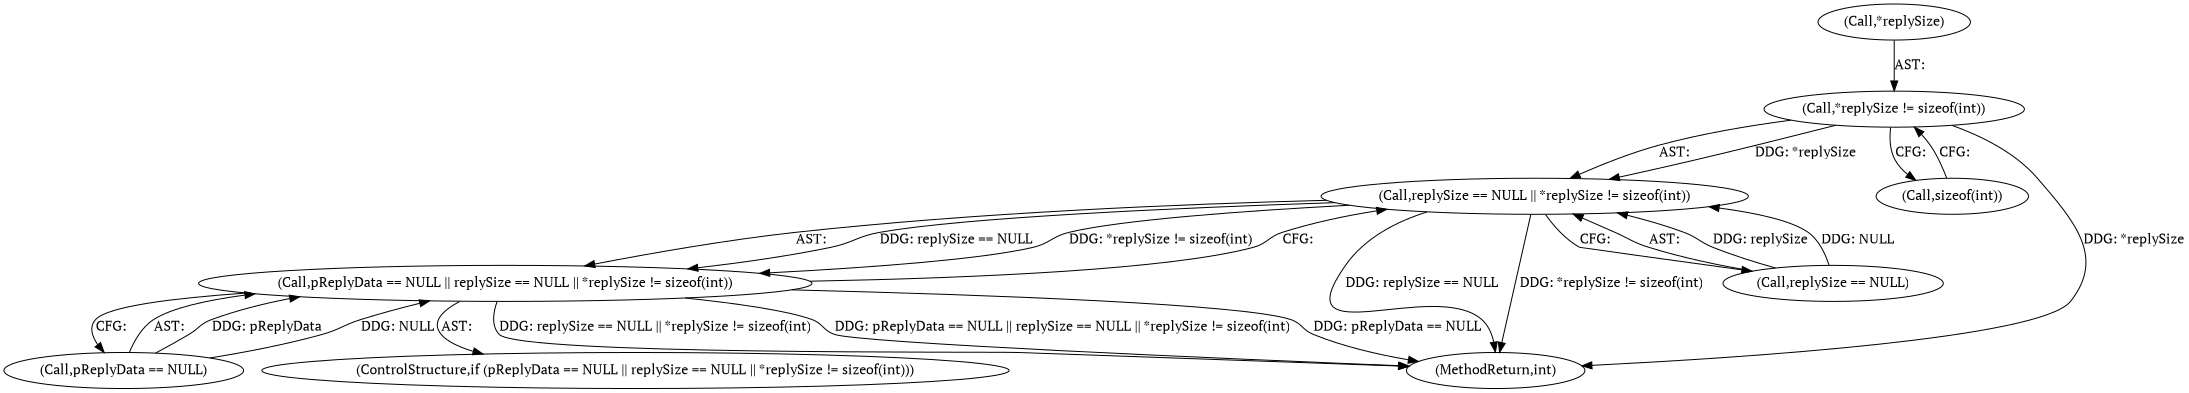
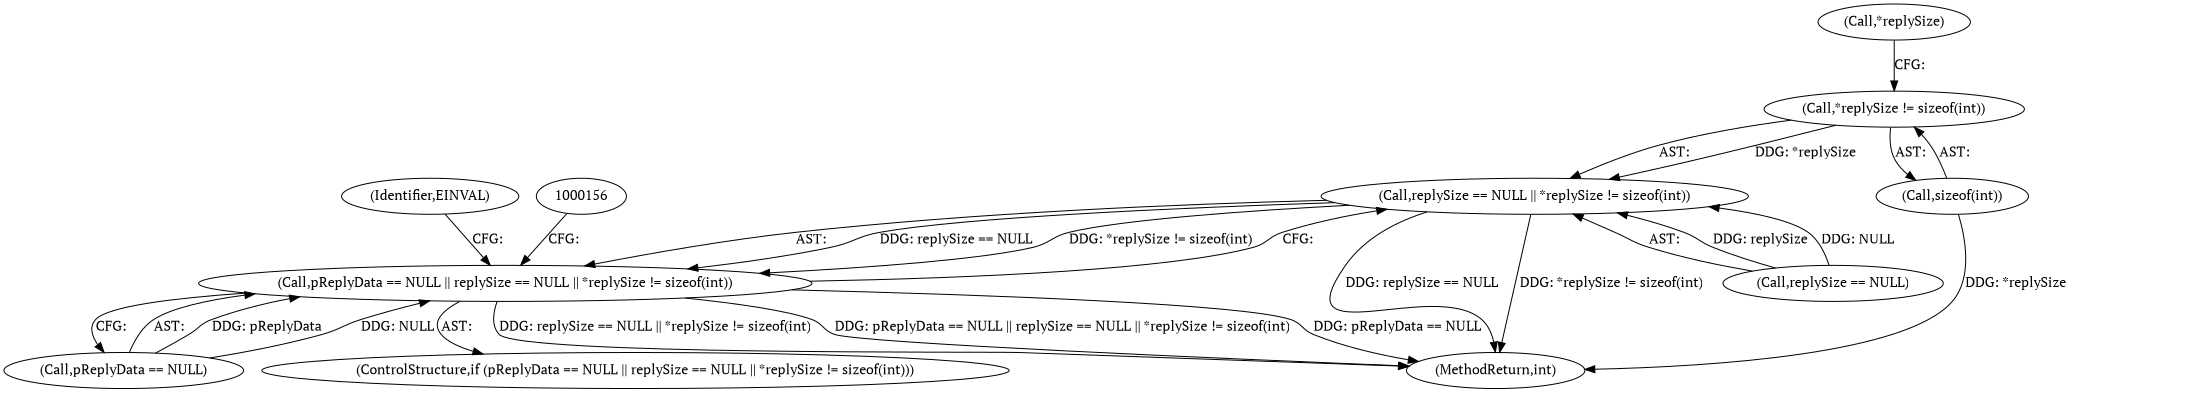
edge "(Call,*replySize)" -> "(Call,*replySize != sizeof(int))": label "AST: " -> "CFG: "
edge "(Call,*replySize != sizeof(int))" -> "(Call,sizeof(int))": label "CFG: " -> "AST: "
edge "(Call,sizeof(int))" -> "(Call,*replySize != sizeof(int))": label "CFG: " -> "AST: "
node "(Identifier,EINVAL)": added
node "1000156": added
edge "(Call,replySize == NULL || *replySize != sizeof(int))" -> "(Call,replySize == NULL)": removed, label "CFG:"
edge "(Call,*replySize != sizeof(int))" -> "(MethodReturn,int)": now "(Call,sizeof(int))" -> "(MethodReturn,int)"
